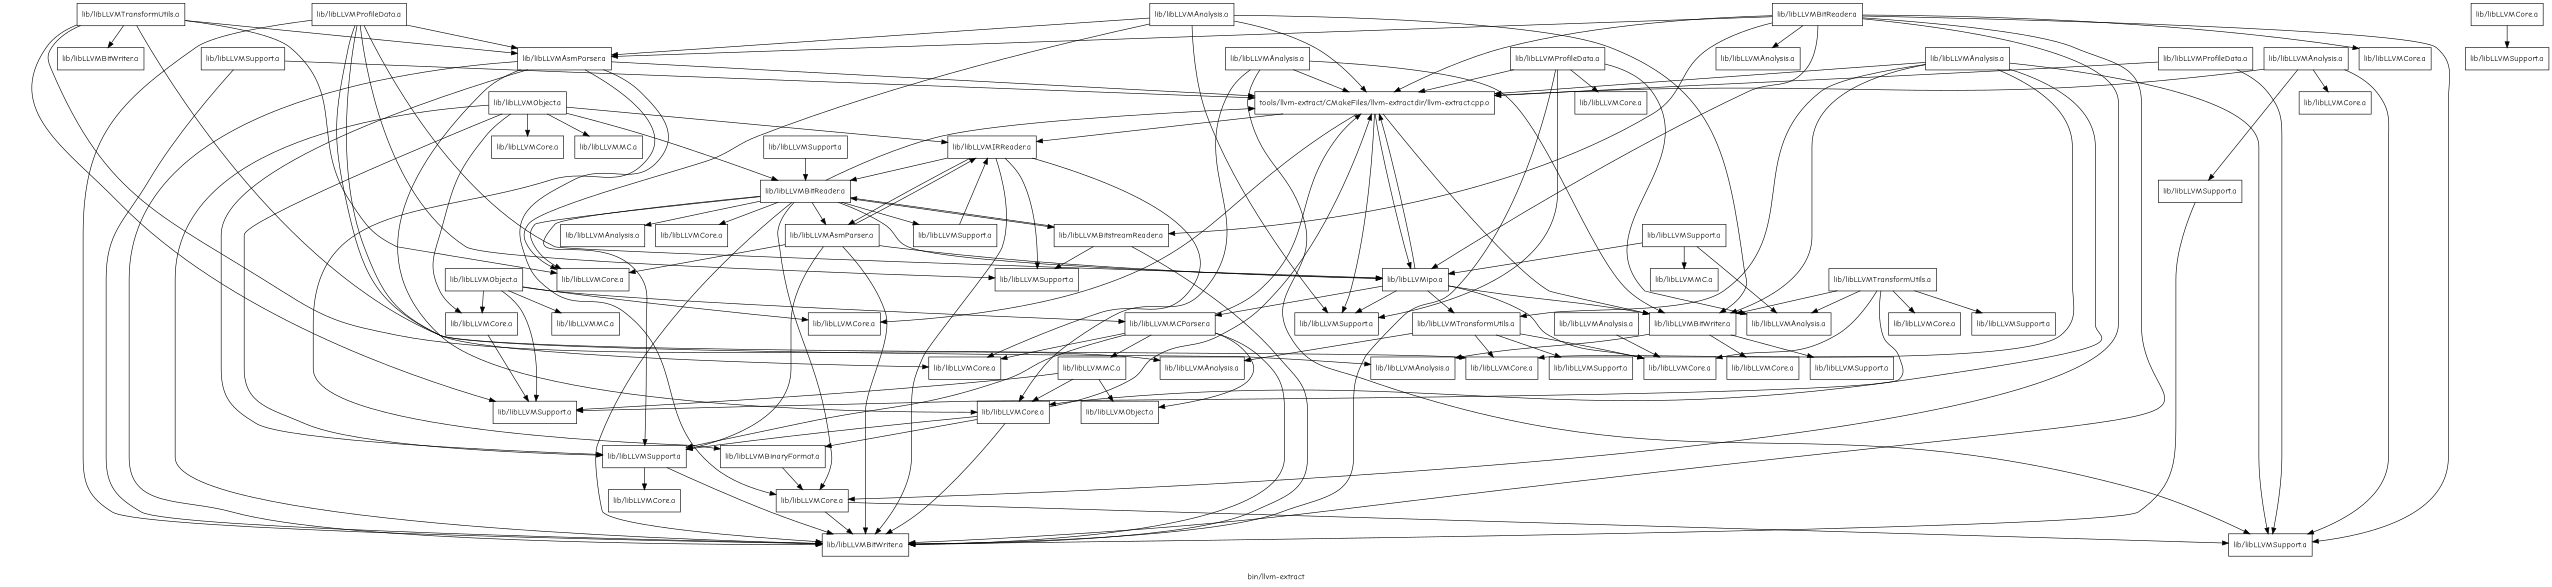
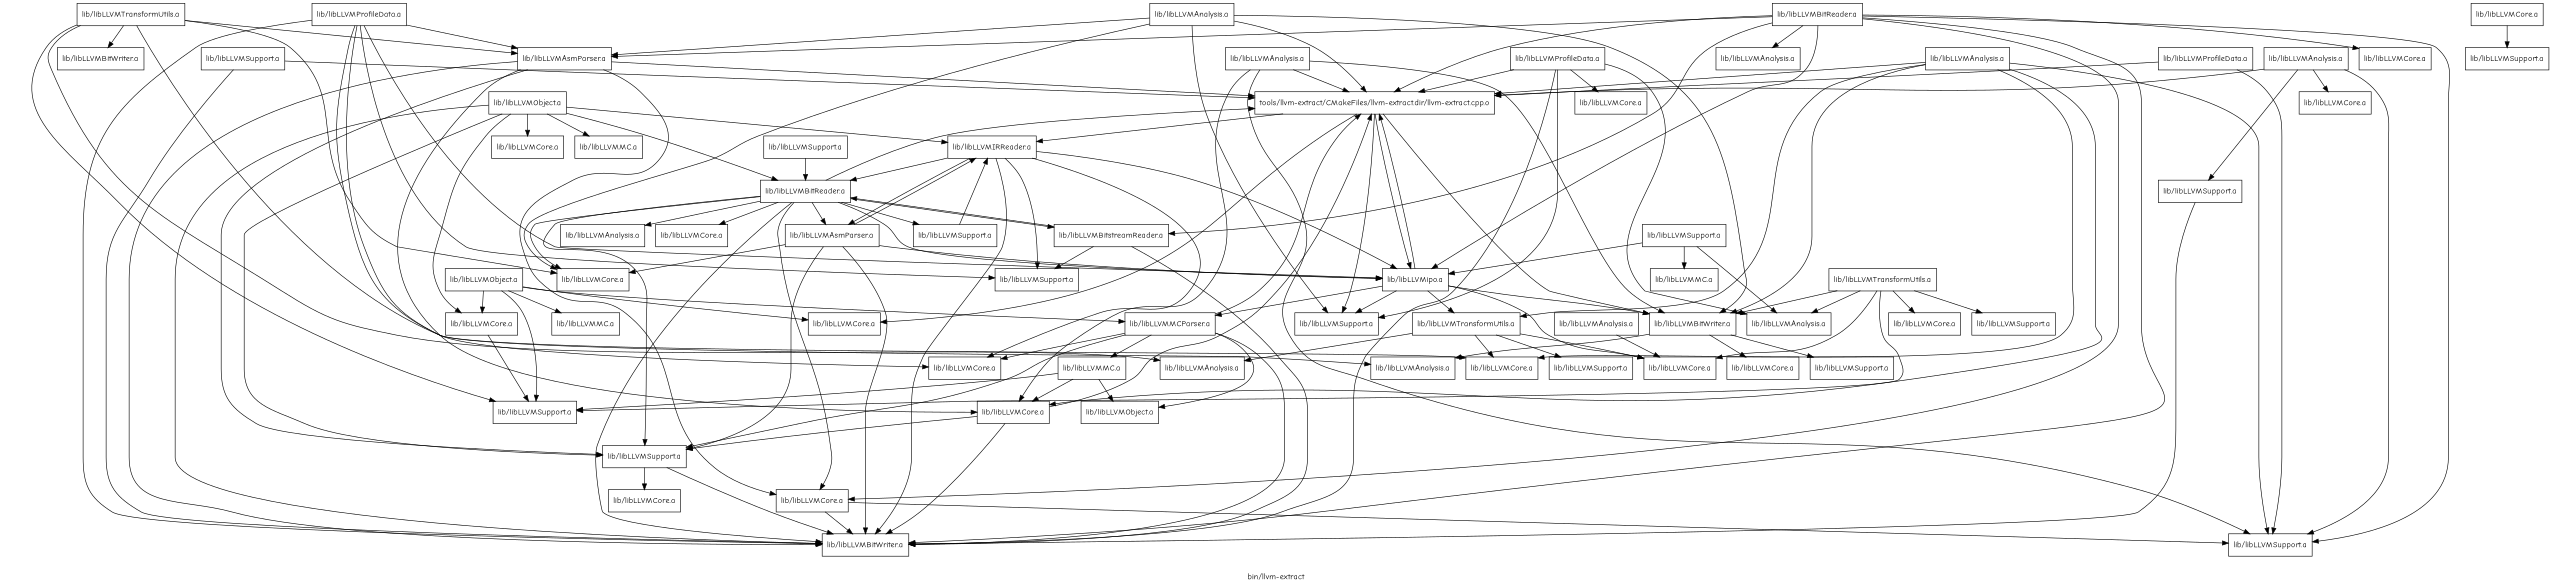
edge "lib/libLLVMIRReader.a" -> "lib/libLLVMipo.a": added
node "lib/libLLVMBinaryFormat.a": removed
